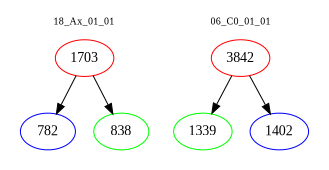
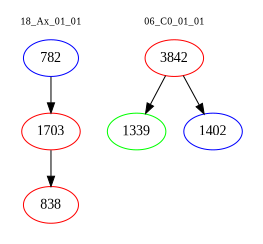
edge "1703" -> "782": reversed
node "838": color green -> red
